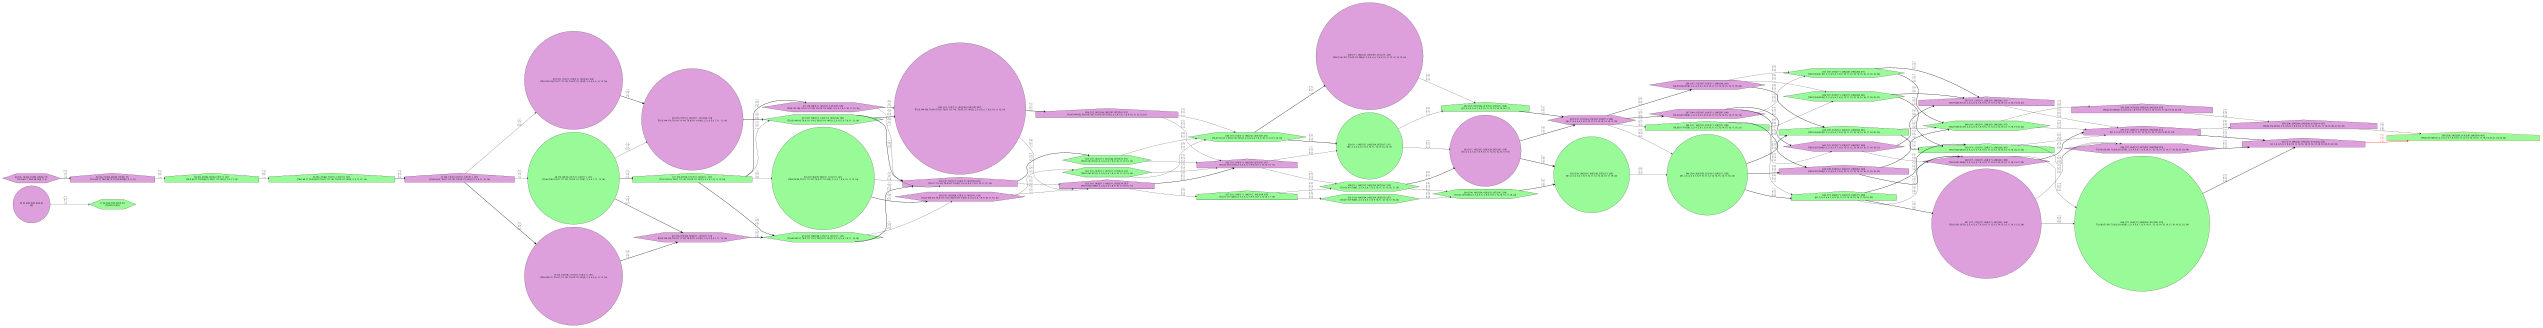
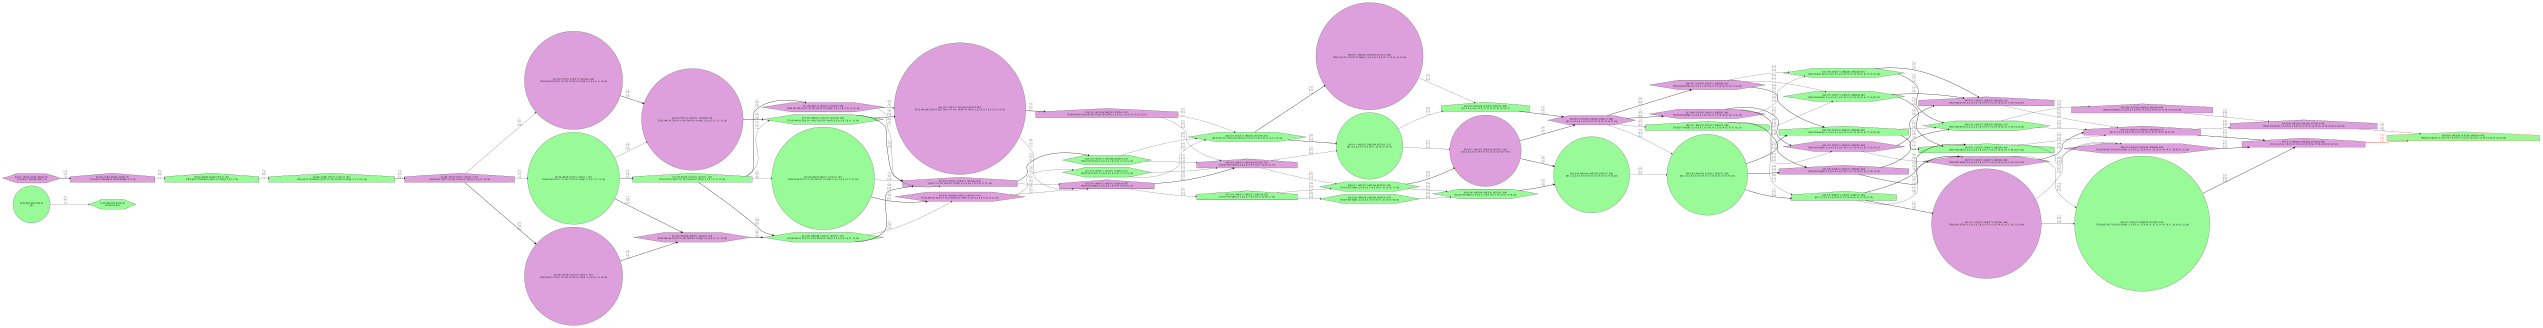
node "S0: [0, 0] [0, 0] [0, 0] [0, 0] {}{}": fillcolor plum -> palegreen
